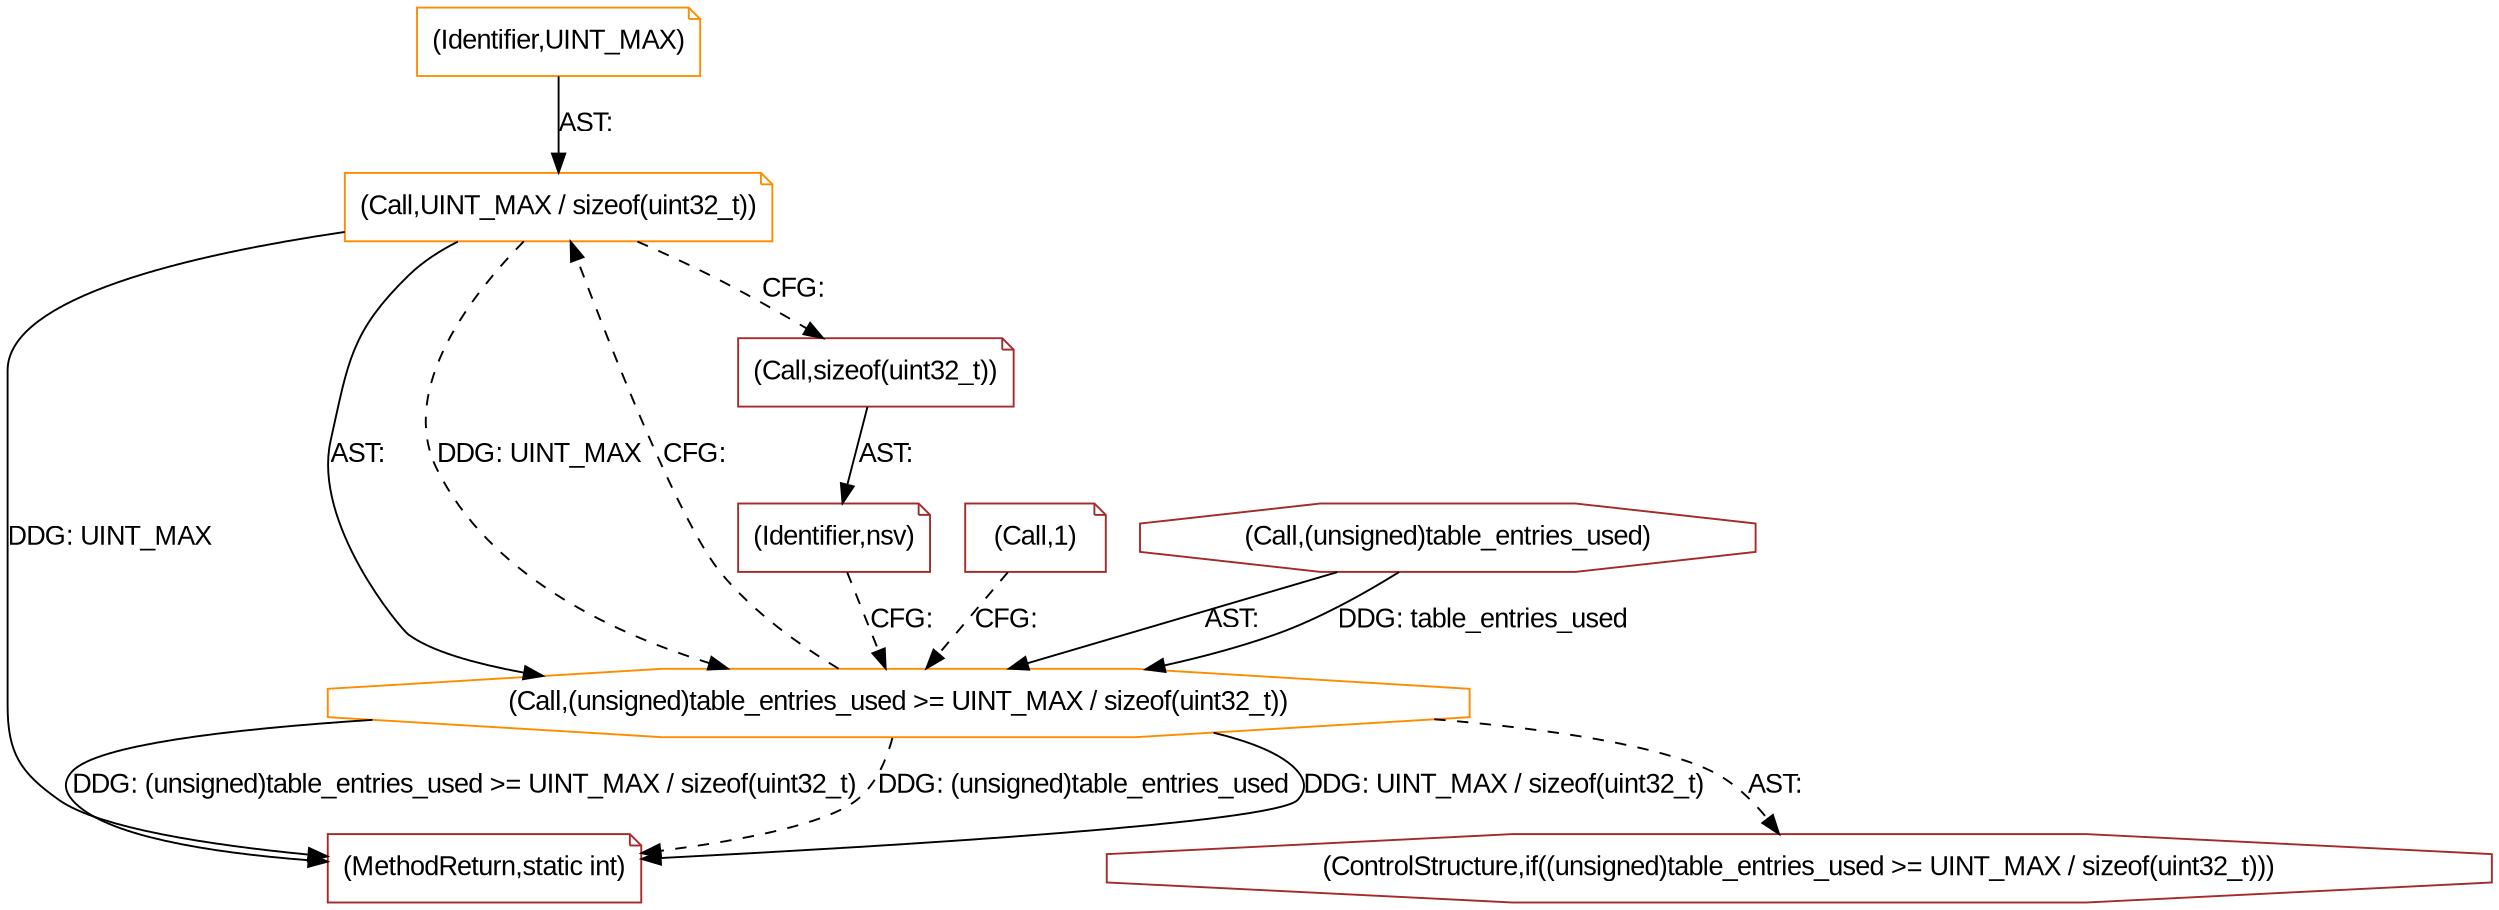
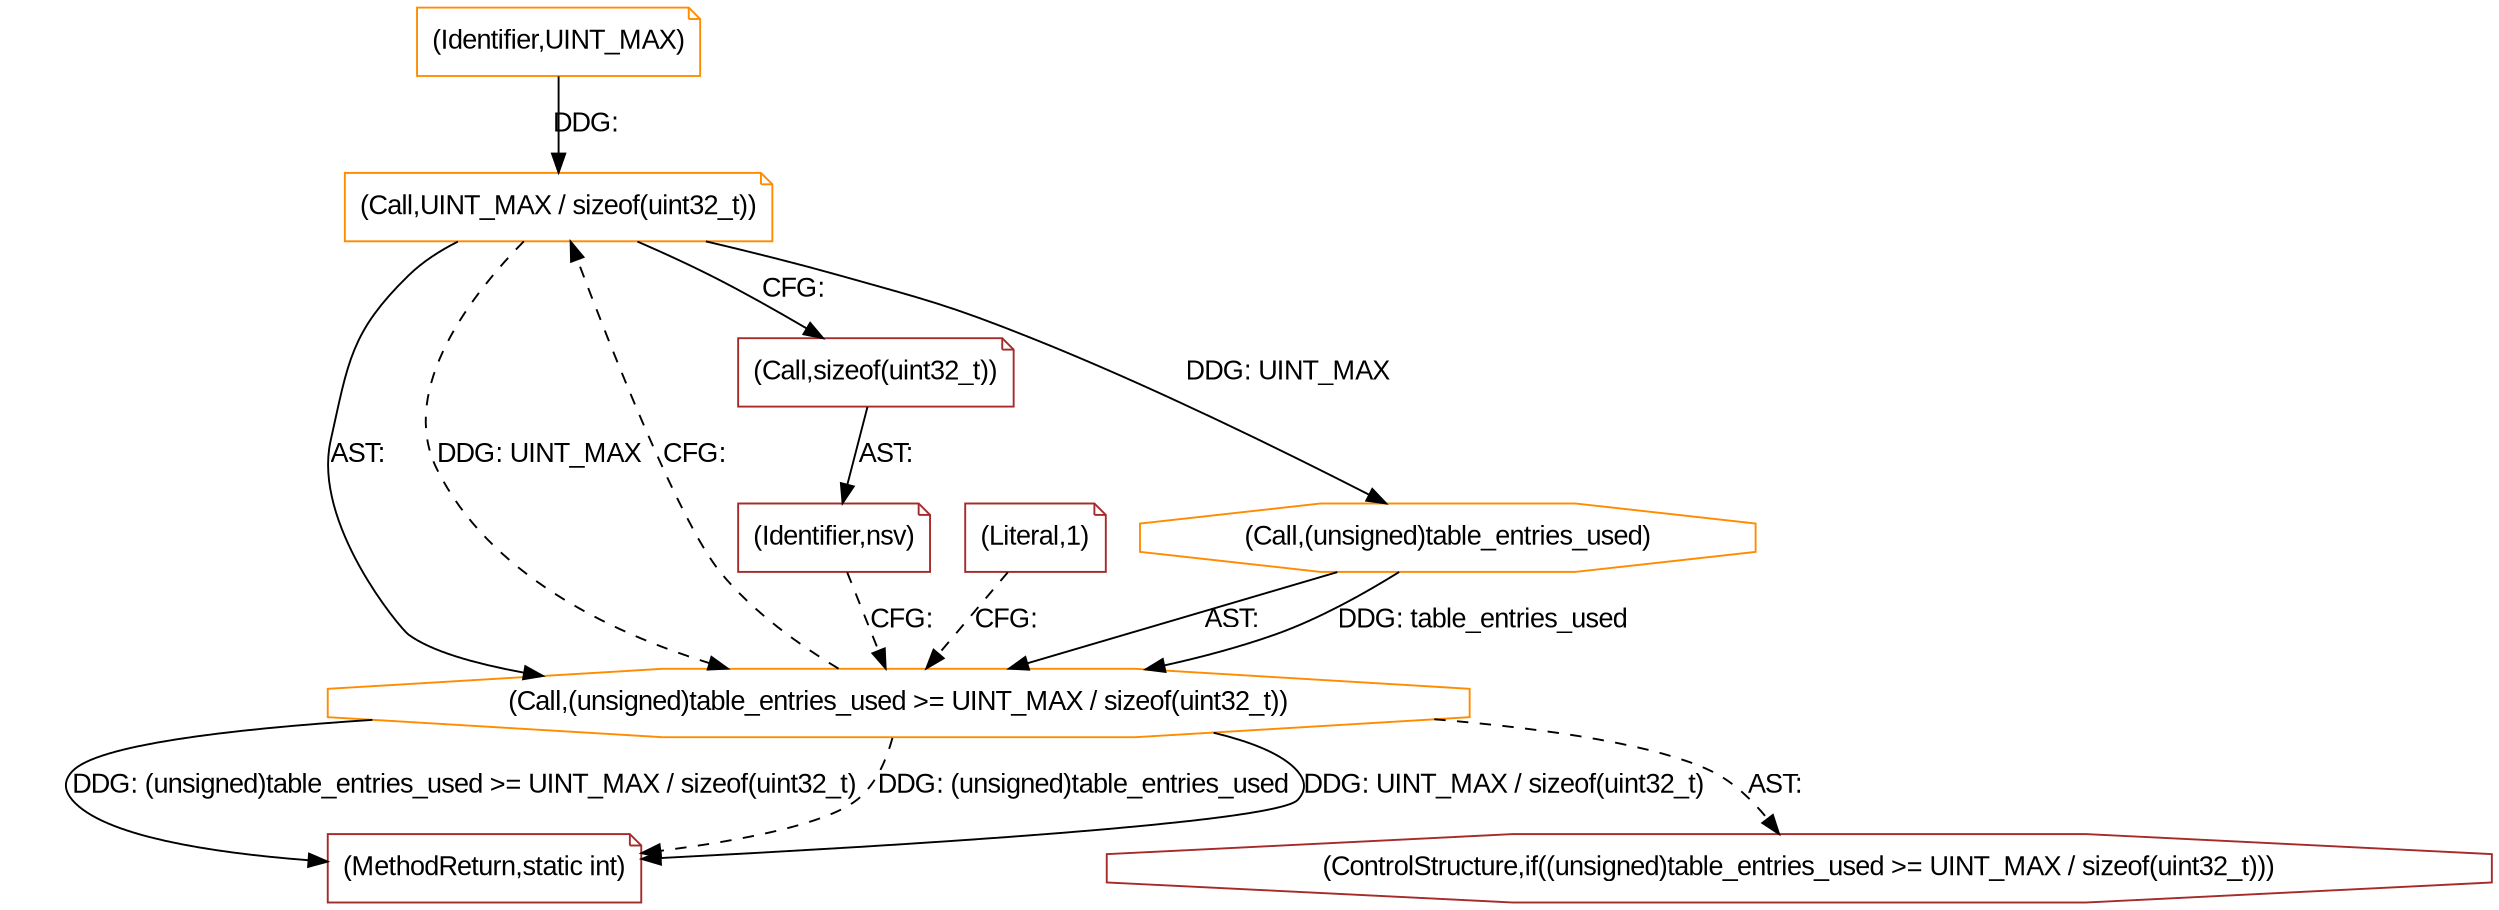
edge "(Identifier,UINT_MAX)" -> "(Call,UINT_MAX / sizeof(uint32_t))": label "AST: " -> "DDG: "
edge "(Call,UINT_MAX / sizeof(uint32_t))" -> "(Call,sizeof(uint32_t))": style dashed -> solid
edge "(Call,UINT_MAX / sizeof(uint32_t))" -> "(MethodReturn,static int)": now "(Call,UINT_MAX / sizeof(uint32_t))" -> "(Call,(unsigned)table_entries_used)"
node "(Call,1)": label "(Call,1)" -> "(Literal,1)"
node "(Call,(unsigned)table_entries_used)": color brown -> darkorange
